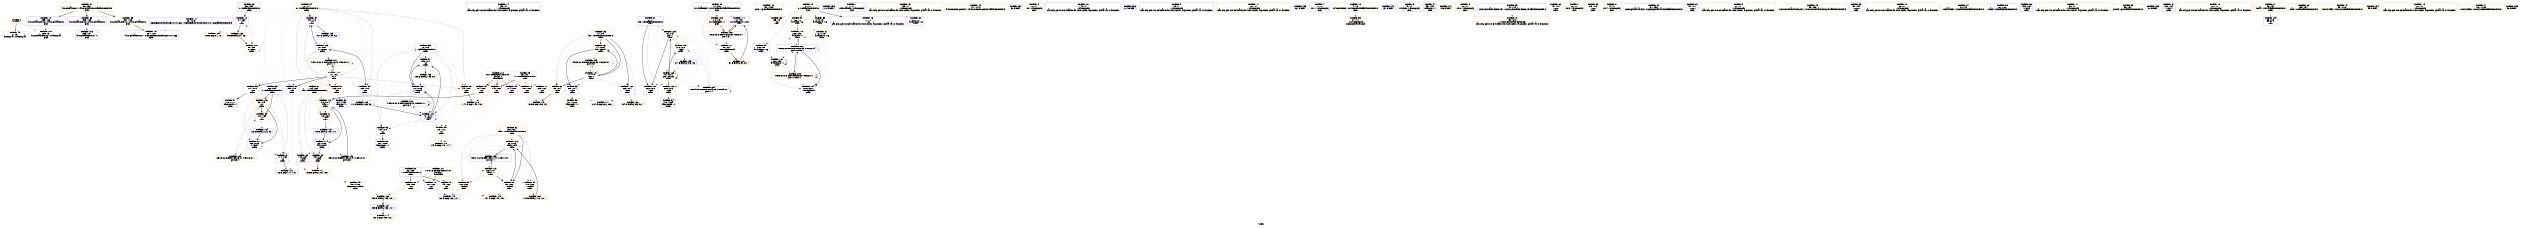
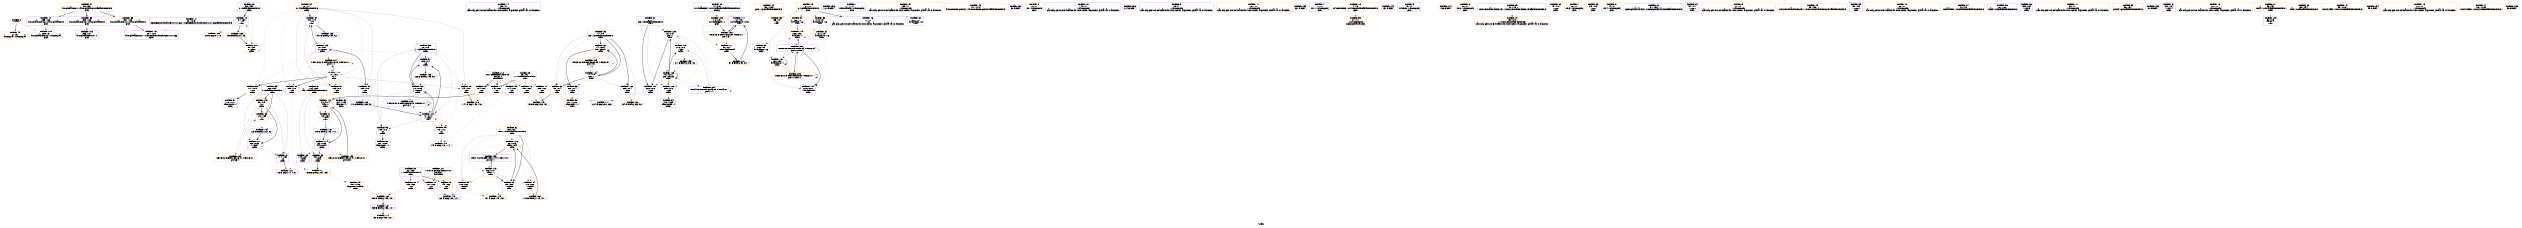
node "NodeID: 47": removed
node "NodeID: 20": text "Glob" -> "Binary"
